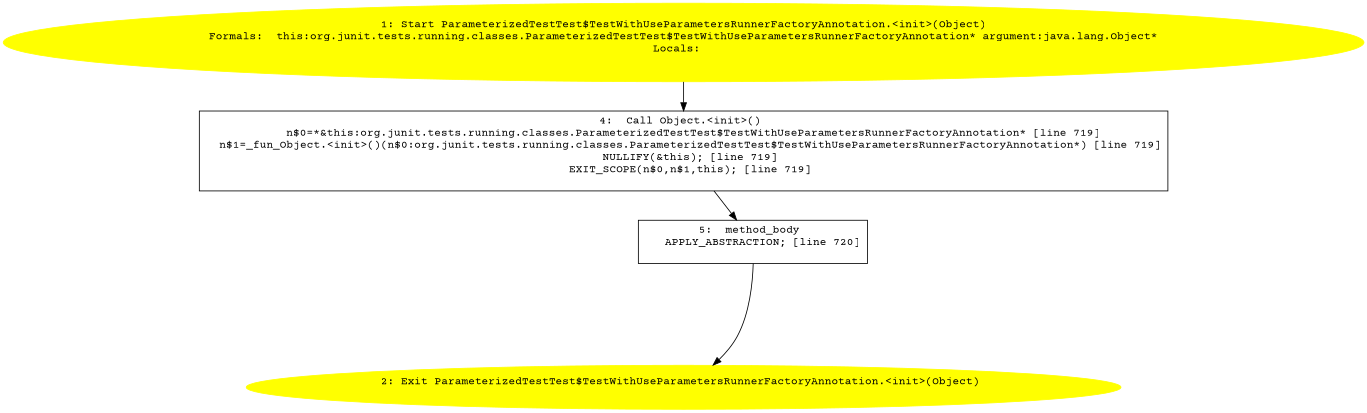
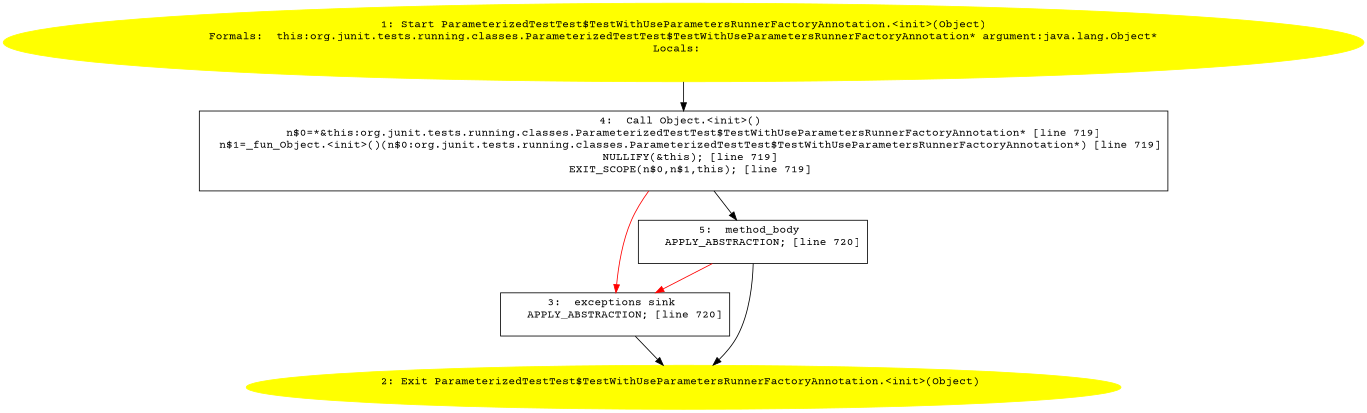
node "3:  exceptions sink APPLY_ABSTRACTION; [line 720]": added
